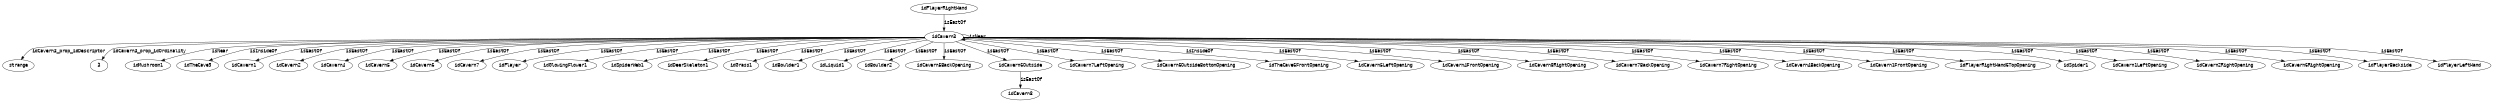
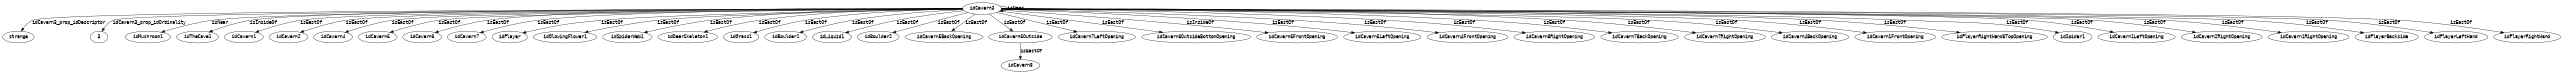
edge "idPlayerRightHand" -> "idCavern3": reversed
node "idTheCave9": label "idTheCave9" -> "idTheCave1"
node "idTheCave6FrontOpening": label "idTheCave6FrontOpening" -> "idCavern6FrontOpening"
node "idCavern6RightOpening": label "idCavern6RightOpening" -> "idCavern1RightOpening"
